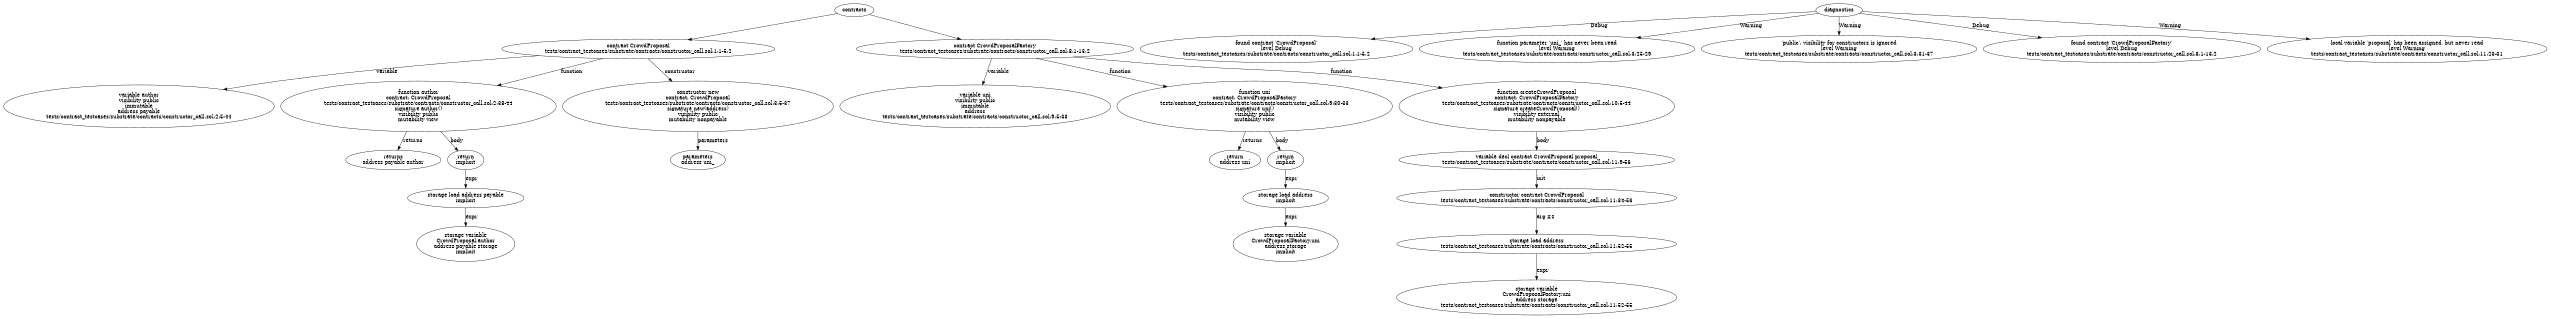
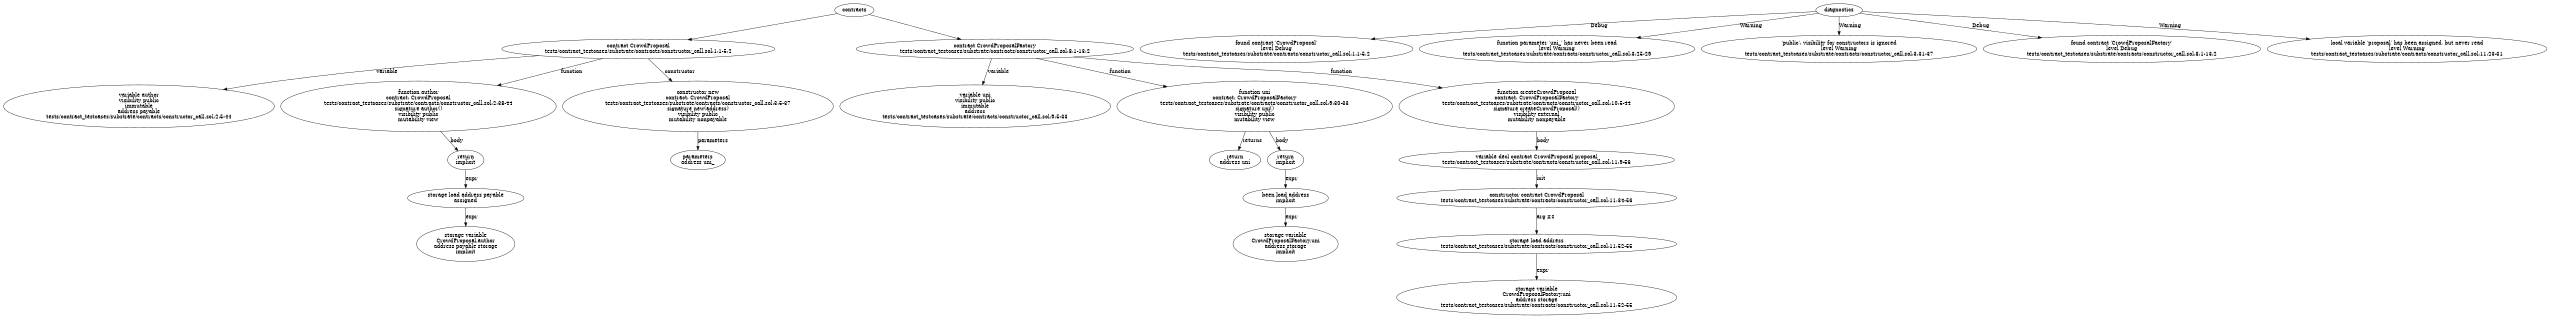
node "returns address payable author": removed
node "storage load address payable implicit": label "storage load address payable implicit" -> "storage load address payable assigned"
node "storage load address implicit": label "storage load address implicit" -> "been load address implicit"
